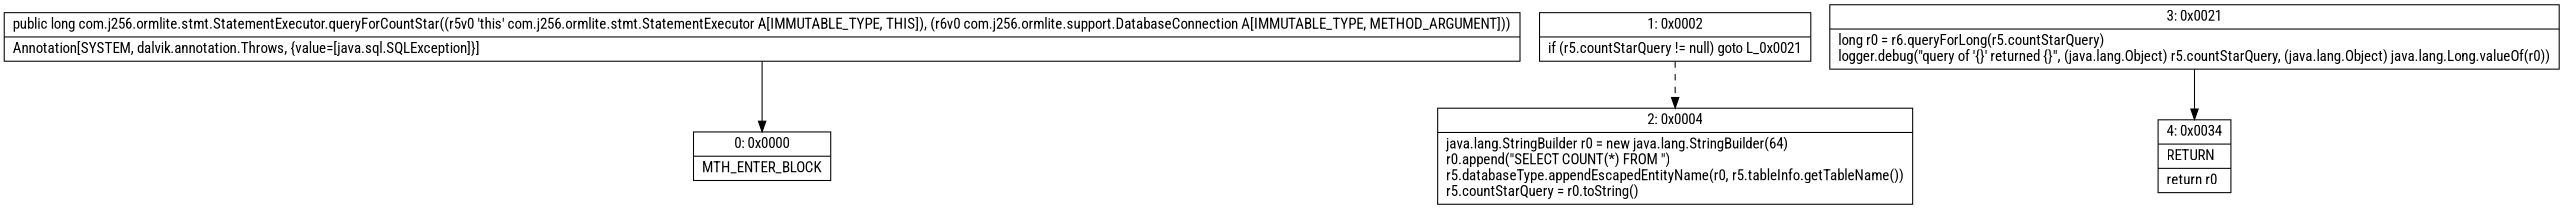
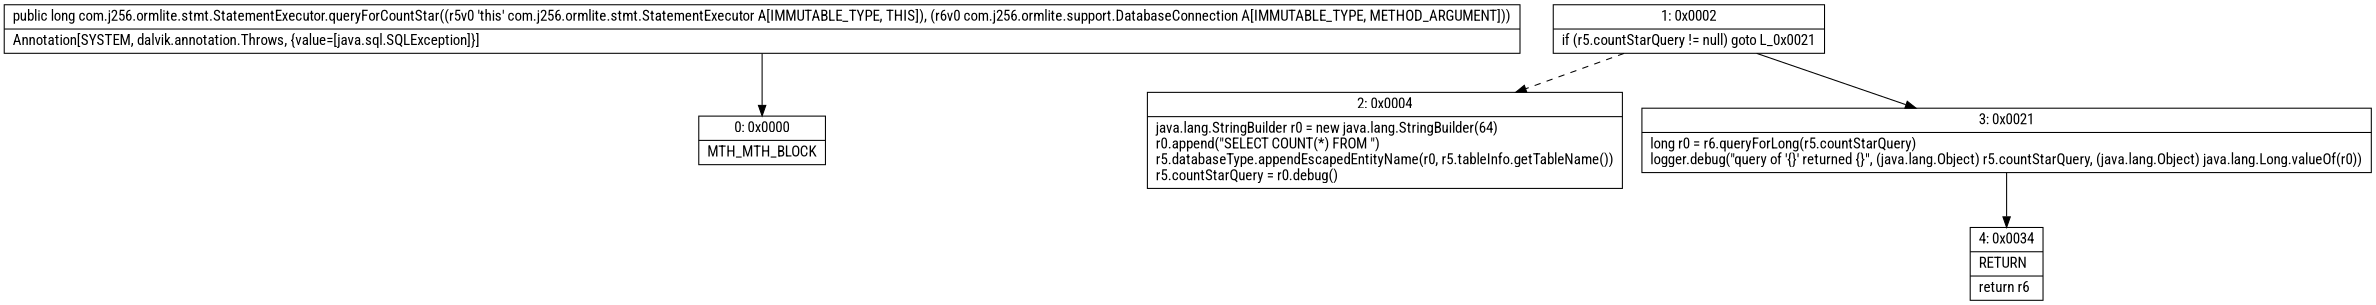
edge "1: 0x0002" -> "3: 0x0021": added
node "0: 0x0000": text "MTH_ENTER_BLOCK" -> "MTH_MTH_BLOCK"
node "4: 0x0034": text "return r0" -> "return r6"
node "2: 0x0004": text "r5.countStarQuery = r0.toString()" -> "r5.countStarQuery = r0.debug()"
